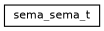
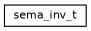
node "sema_sema_t": label "sema_sema_t" -> "sema_inv_t"
